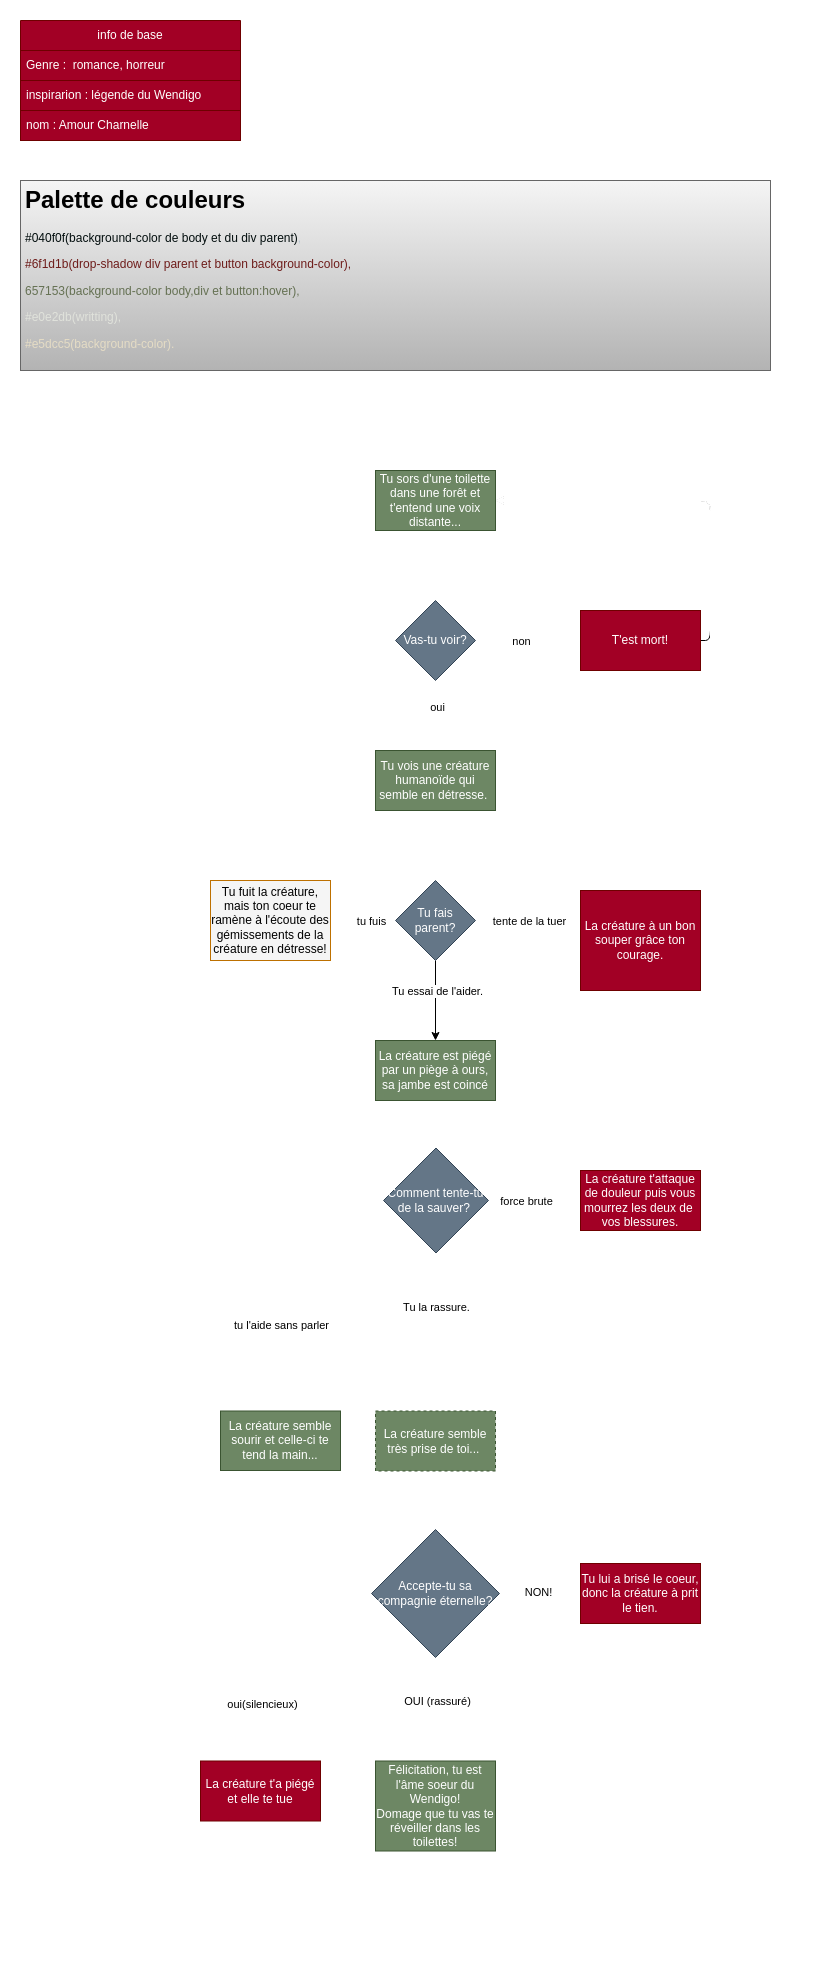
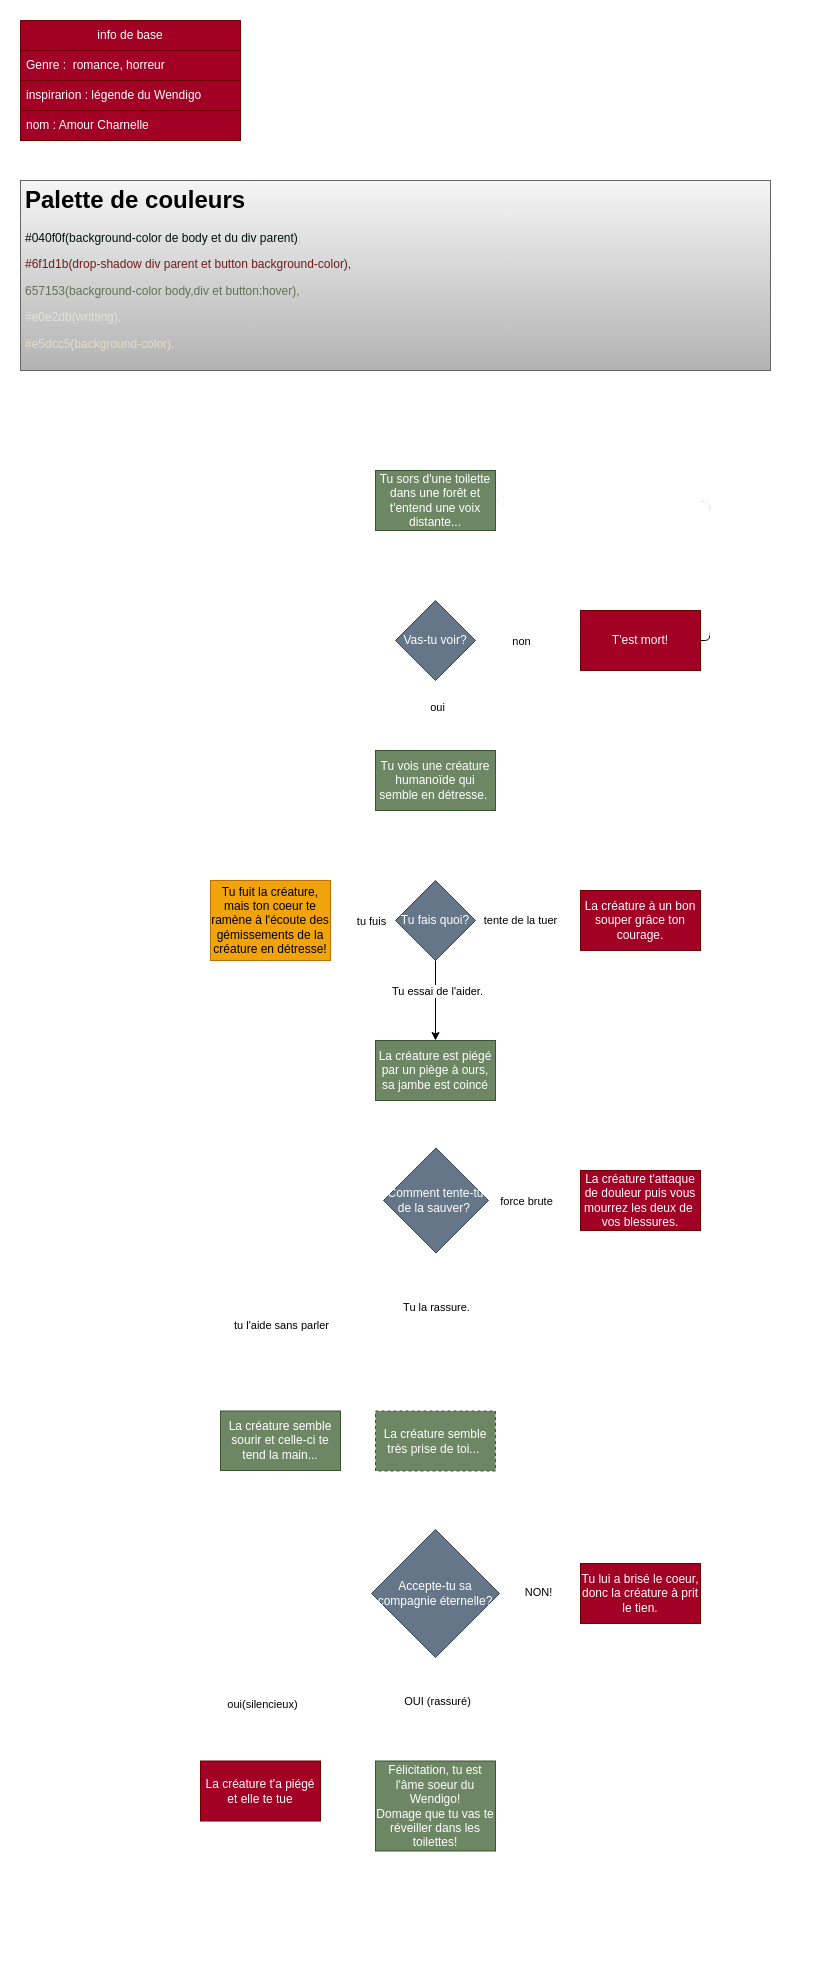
node "Tu fuit la créature, mais ton coeur te ramène à l'écoute des gémissements de la créature en détresse!": fillcolor #f5f5f5 -> #f0a30a
node "Tu fais parent?": label "Tu fais parent?" -> "Tu fais quoi?"
node "La créature à un bon souper grâce ton courage.": size 120x100 -> 120x60
